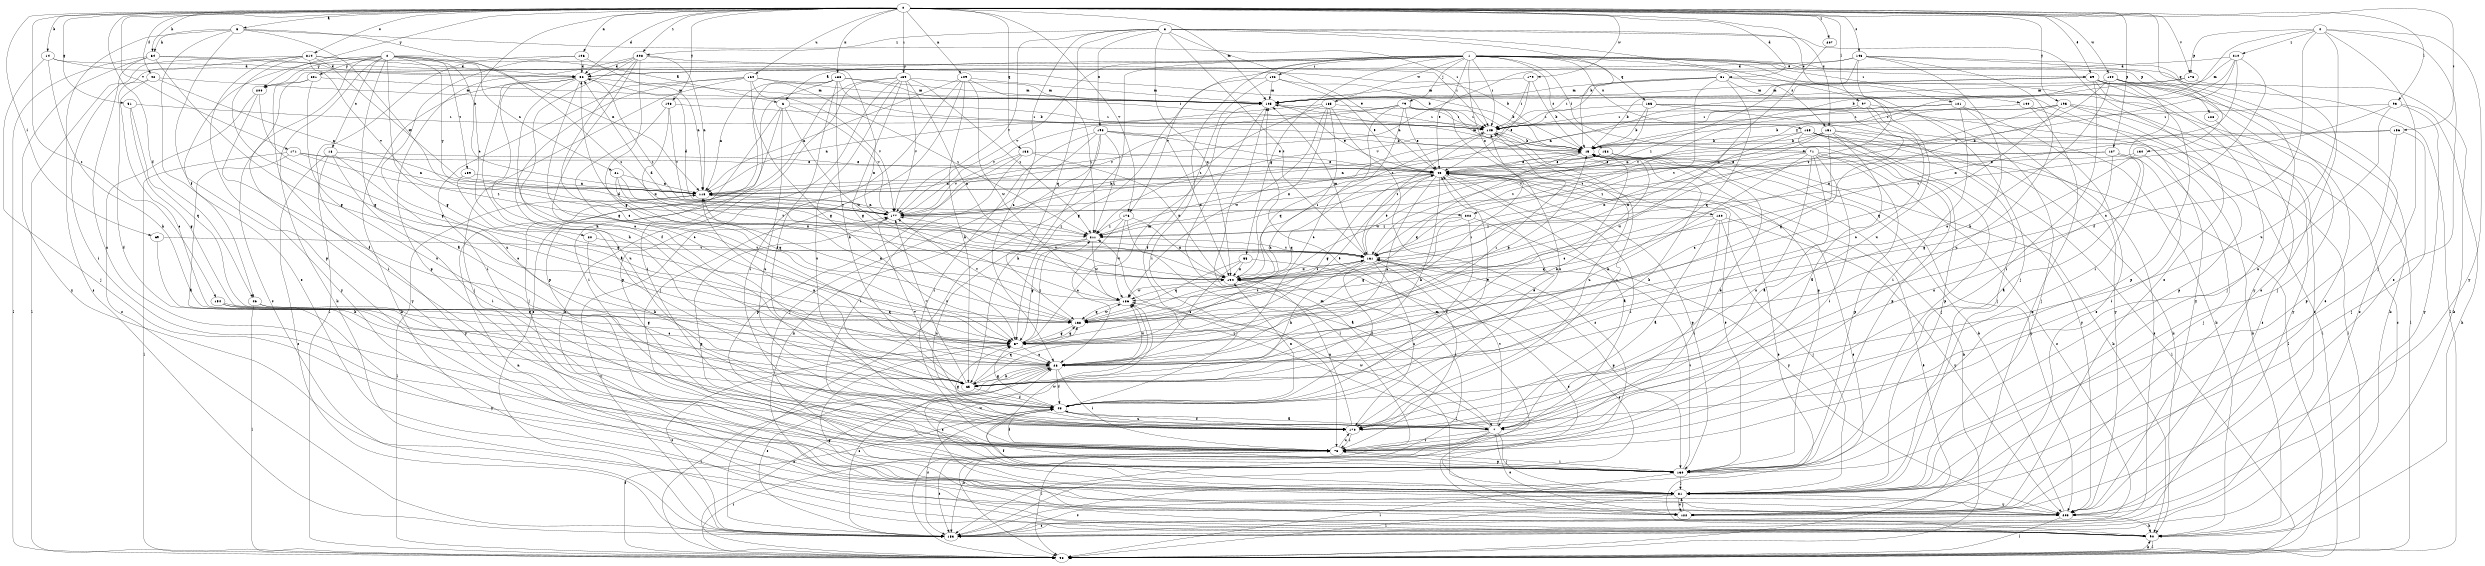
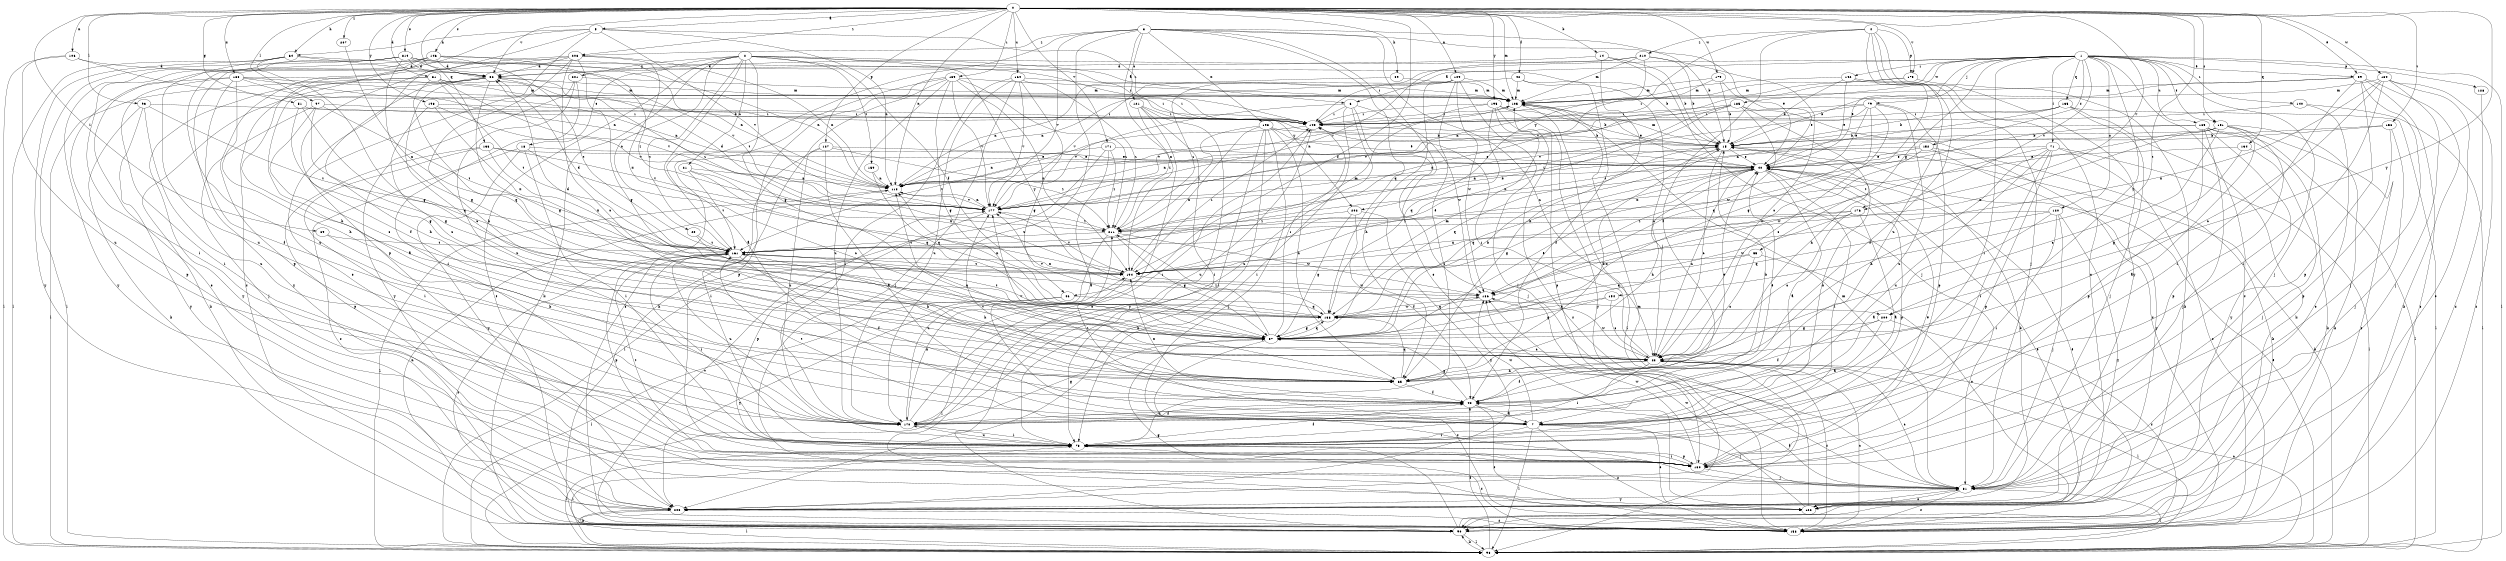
edge "0" -> "32": label "d" -> "v"
node "89": added
edge "71" -> "7": now "200" -> "7"
edge "130" -> "98": now "73" -> "98"
